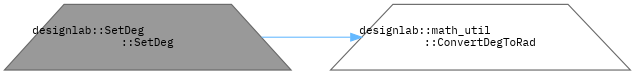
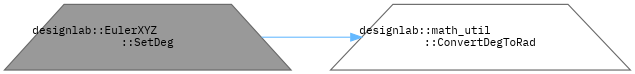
node "designlab::SetDeg ::SetDeg": label "designlab::SetDeg ::SetDeg" -> "designlab::EulerXYZ ::SetDeg"
